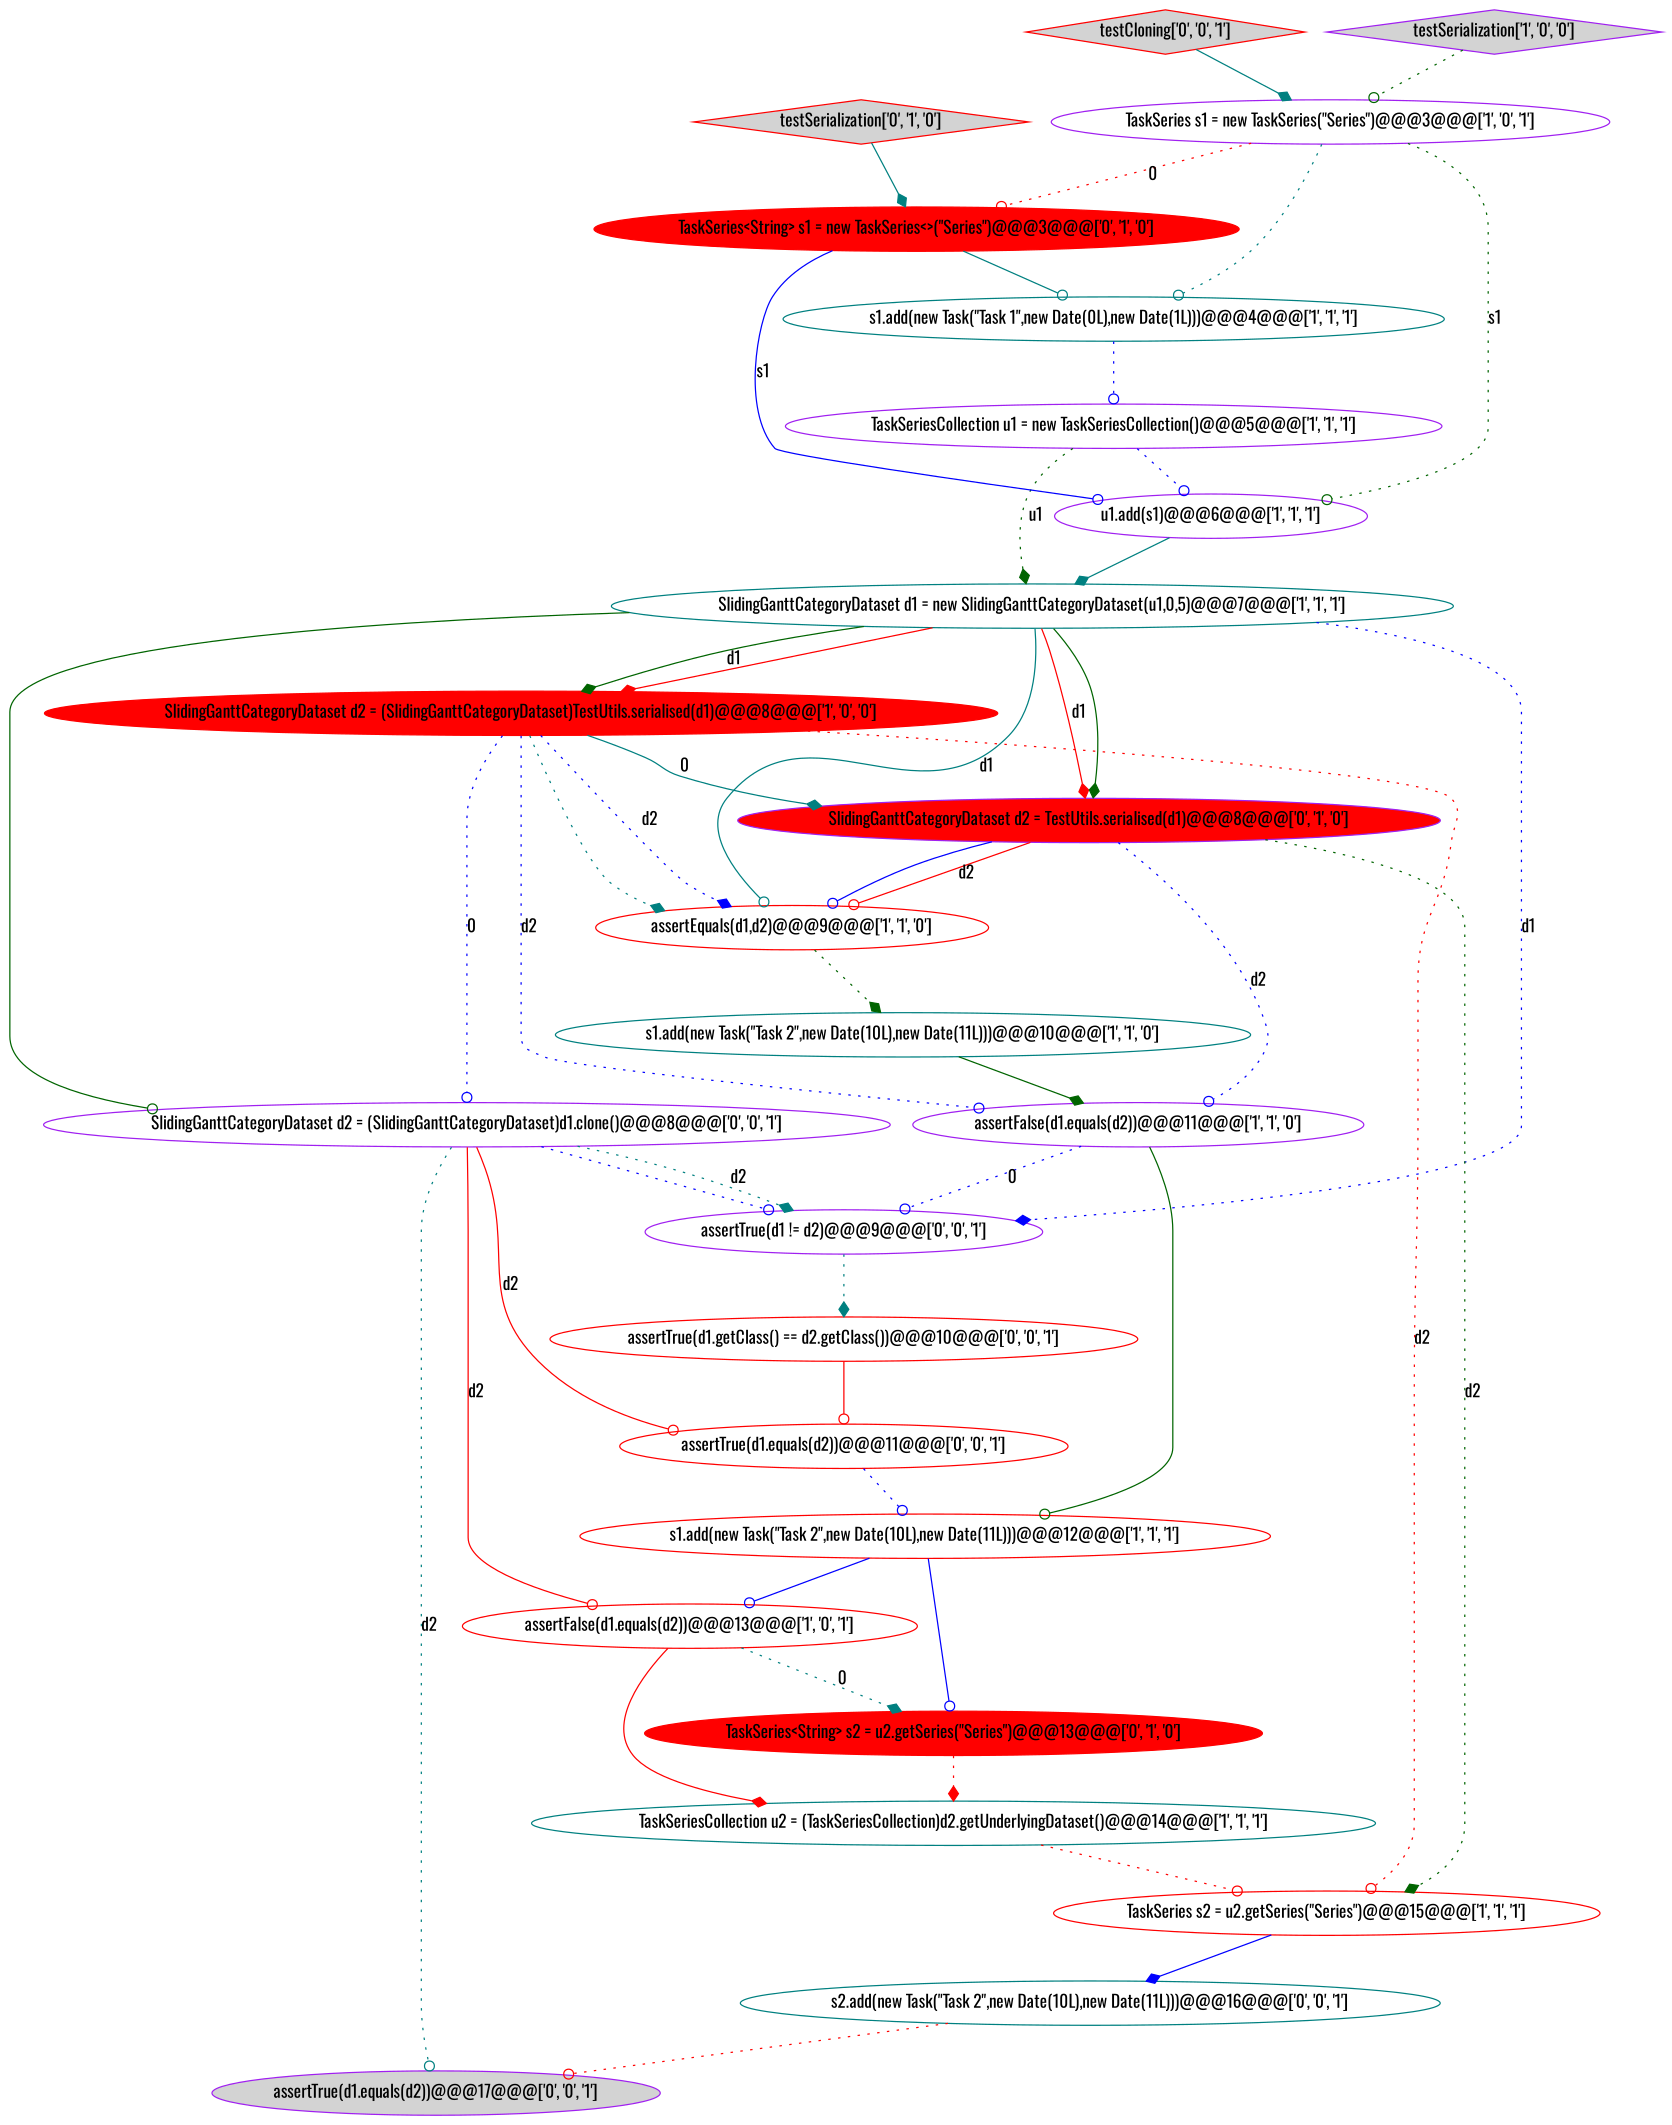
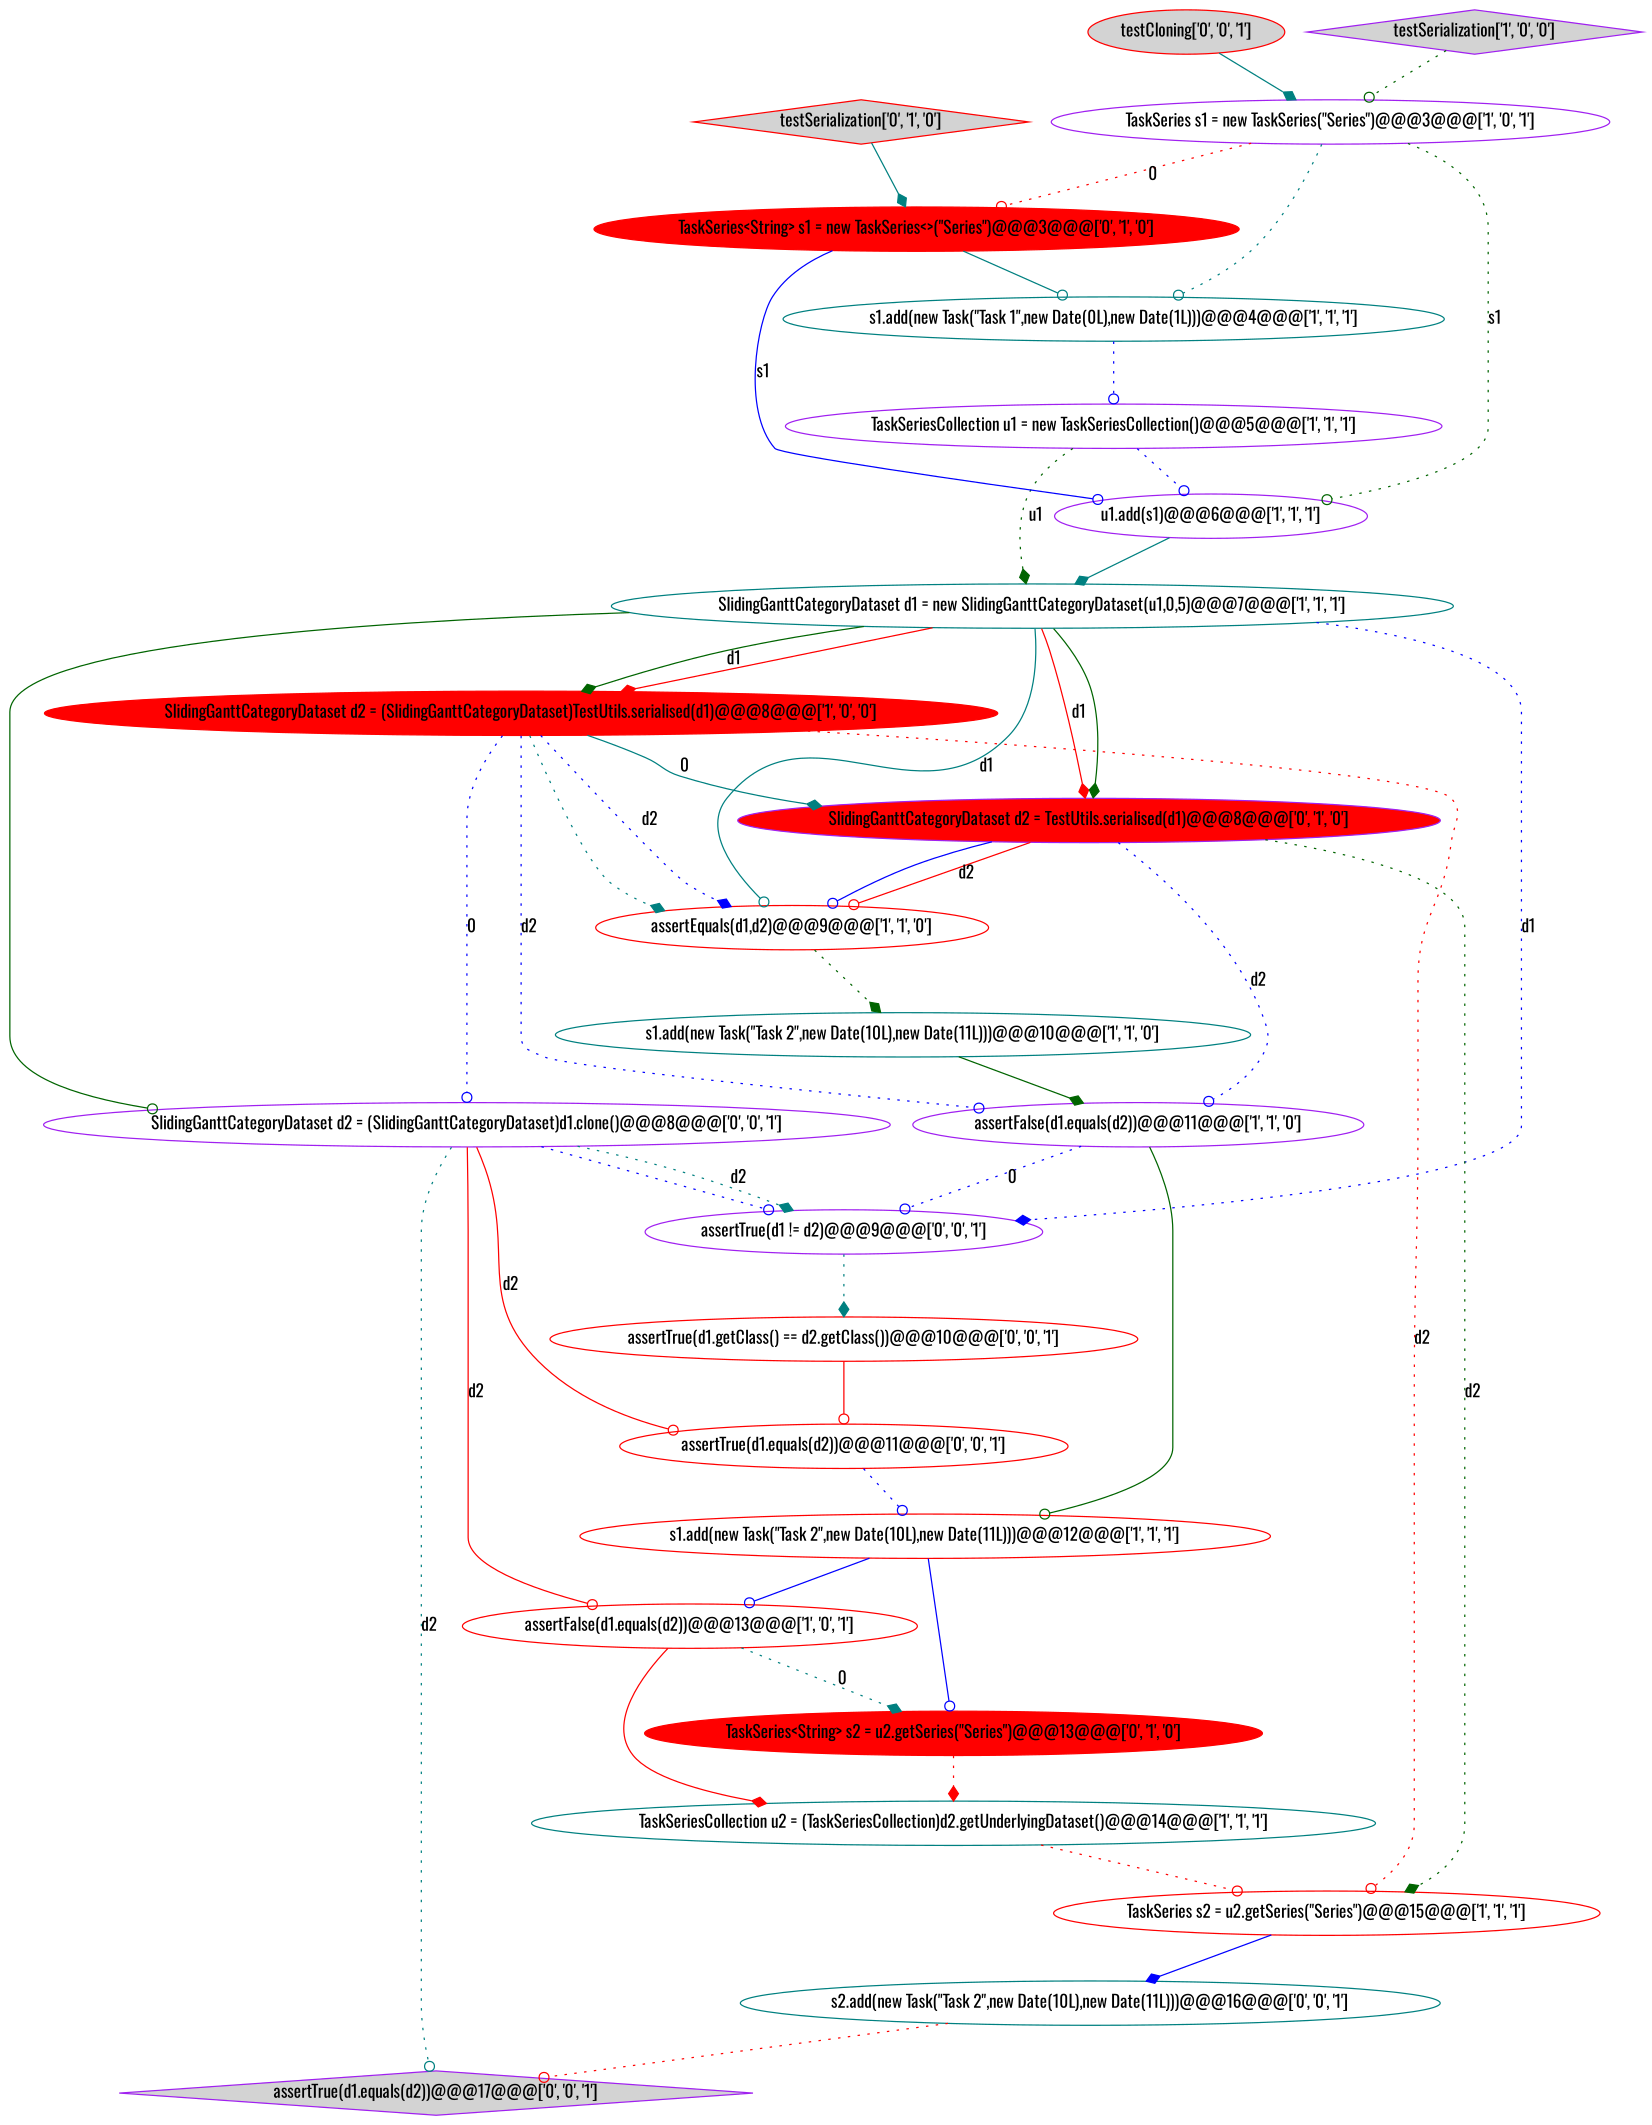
node "testCloning['0', '0', '1']": shape diamond -> ellipse
node "assertTrue(d1.equals(d2))@@@17@@@['0', '0', '1']": shape ellipse -> diamond
